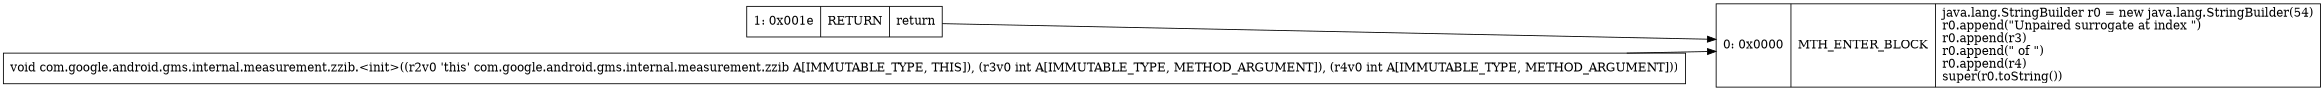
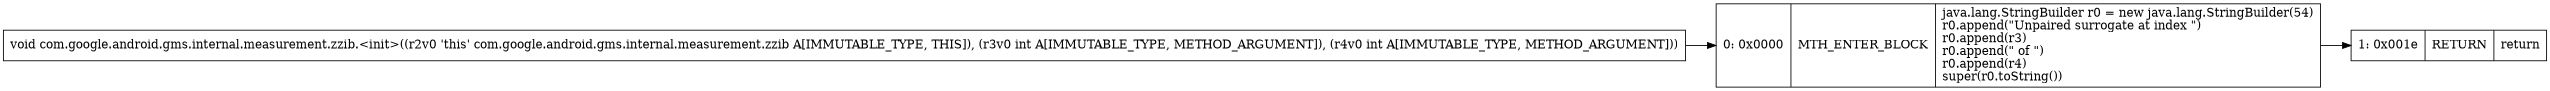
edge "1: 0x001e" -> "0: 0x0000": reversed
